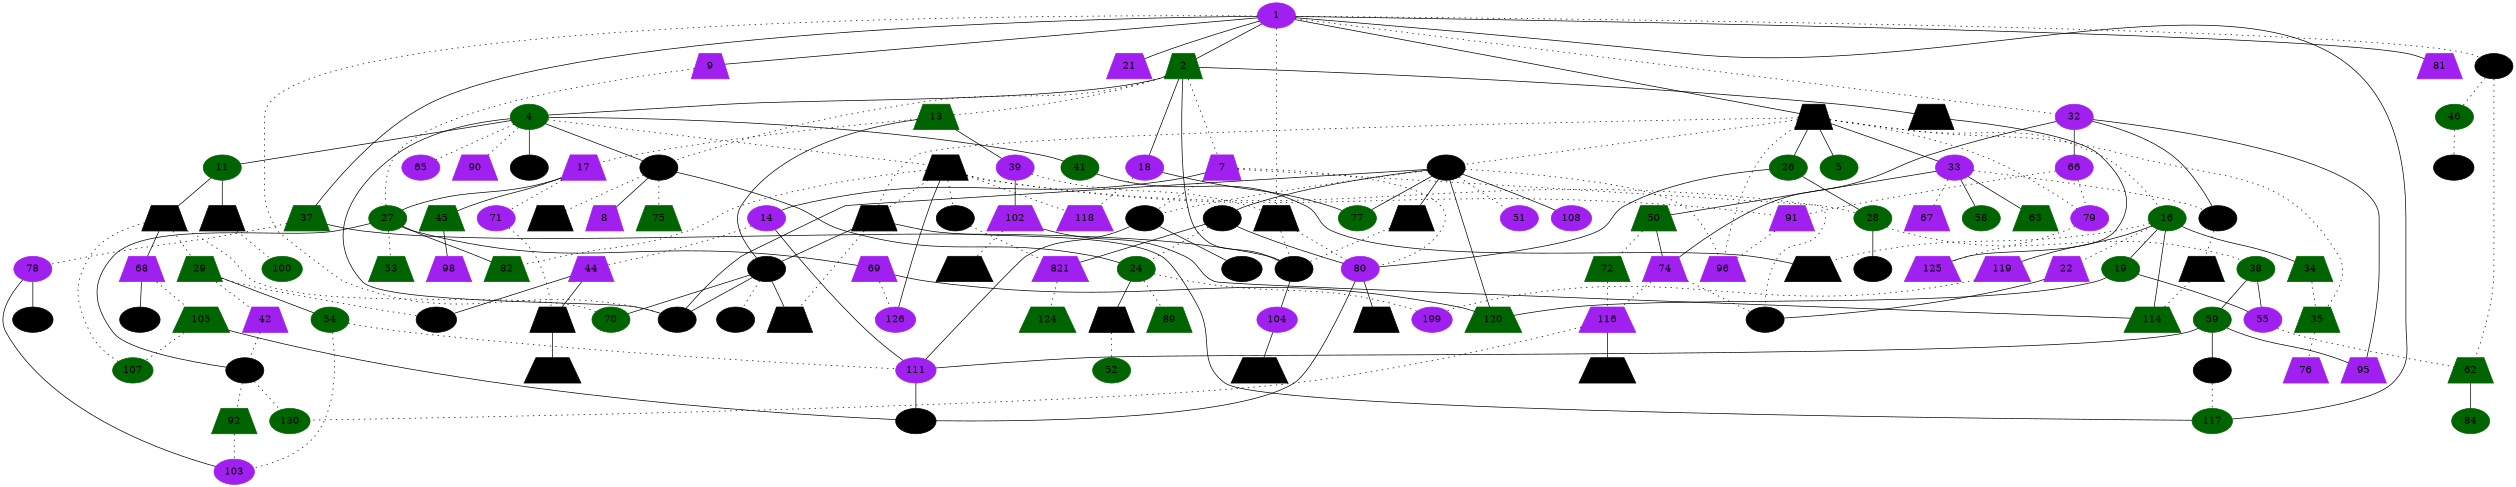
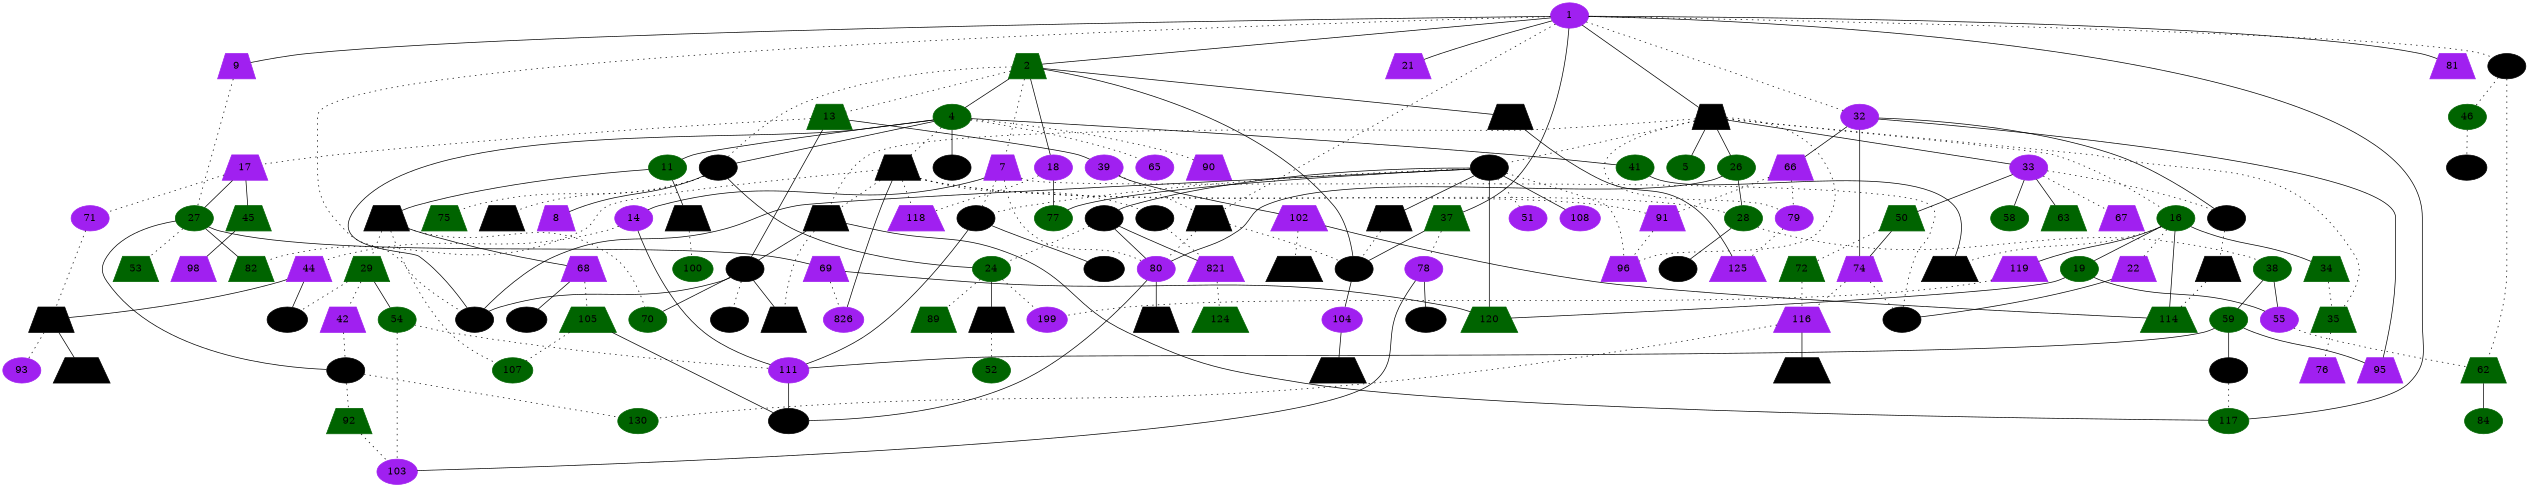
node "66": shape ellipse -> trapezium
node "126": label "126" -> "826"
node "93": added
